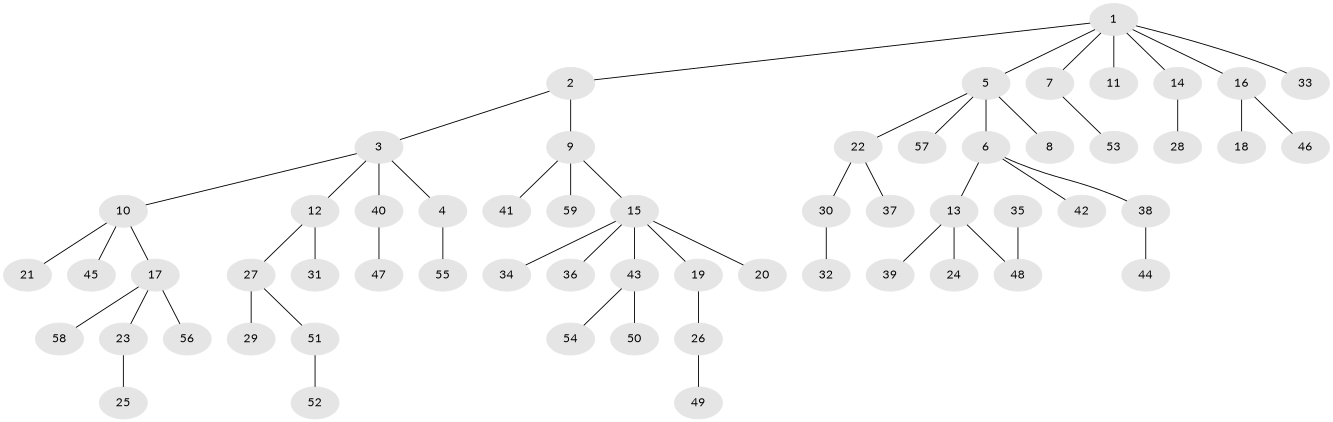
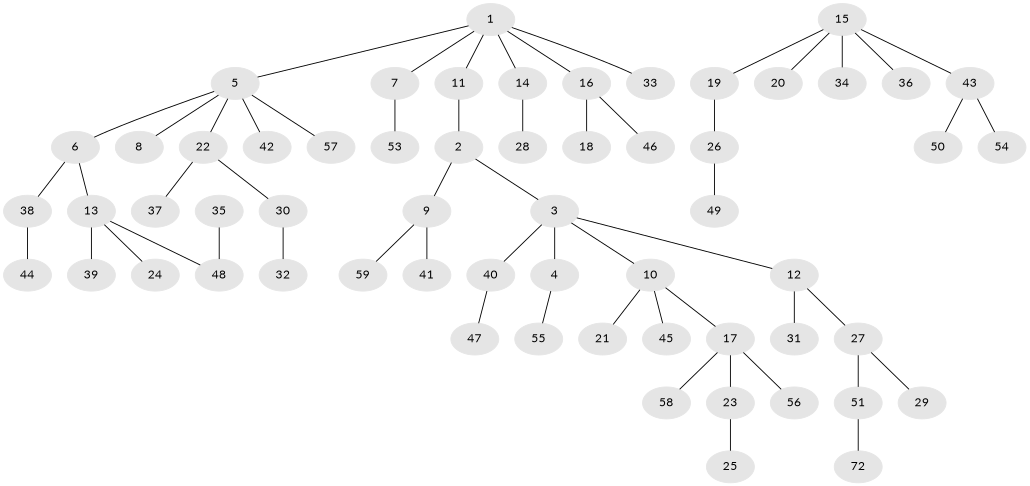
edge "1" -- "2": now "11" -- "2"
edge "9" -- "15": removed
edge "6" -- "42": now "5" -- "42"
node "52": label "52" -> "72"
